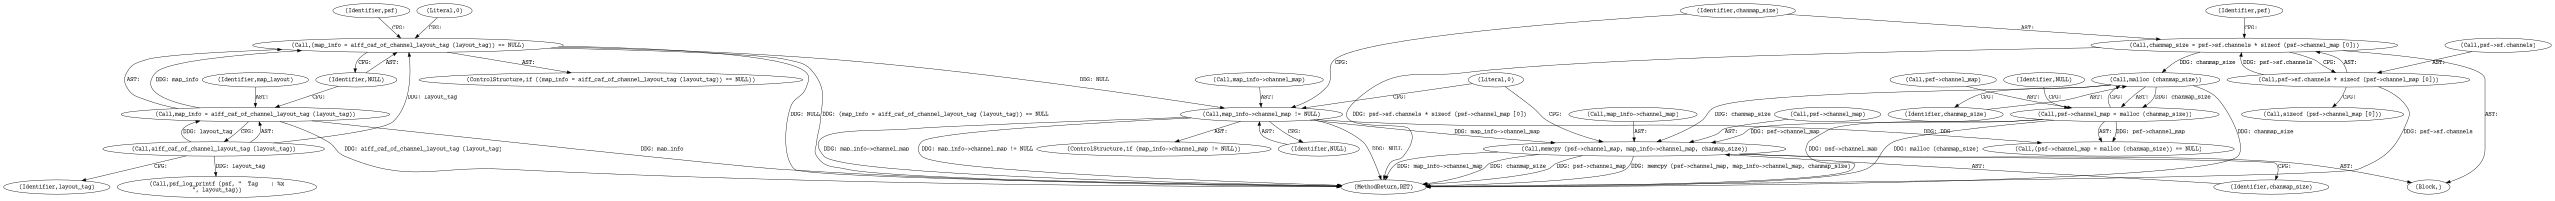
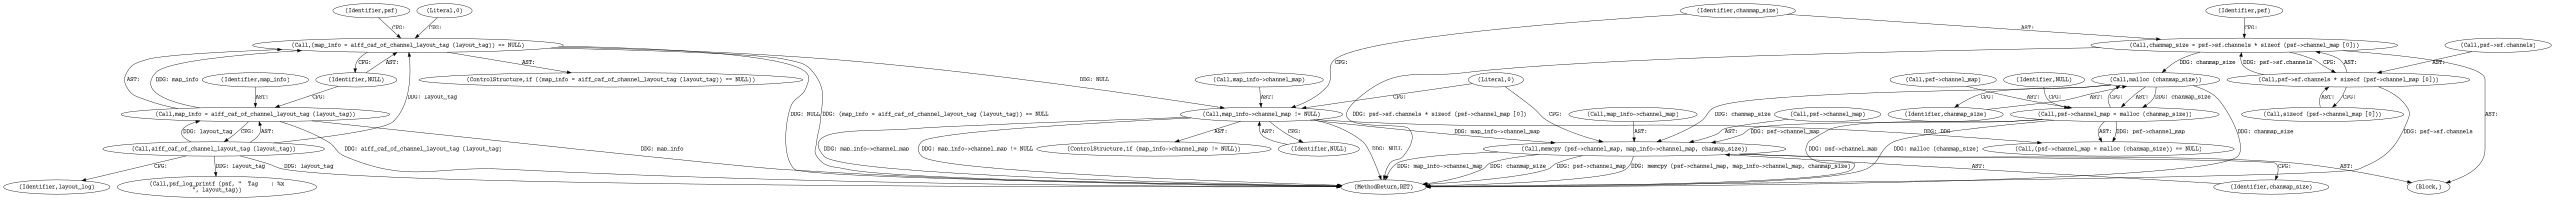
node "(Identifier,map_layout)": label "(Identifier,map_layout)" -> "(Identifier,map_info)"
edge "(Call,sizeof (psf->channel_map [0]))" -> "(Call,psf->sf.channels * sizeof (psf->channel_map [0]))": added, label "AST:"
edge "(Call,aiff_caf_of_channel_layout_tag (layout_tag))" -> "(MethodReturn,RET)": added, label "DDG: layout_tag"
node "(Identifier,layout_tag)": label "(Identifier,layout_tag)" -> "(Identifier,layout_log)"
